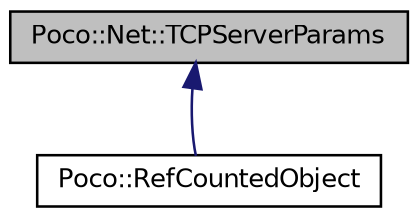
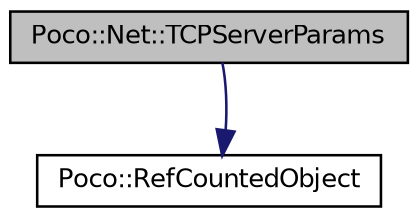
edge "Poco::RefCountedObject" -> "Poco::Net::TCPServerParams": reversed
